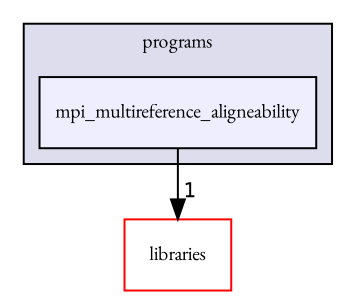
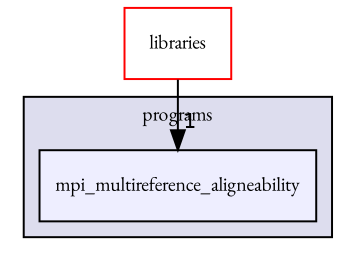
edge "mpi_multireference_aligneability" -> "libraries": reversed
